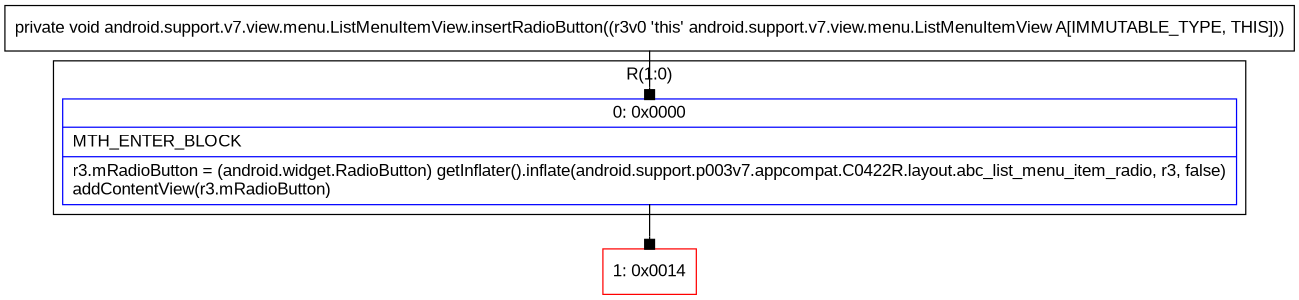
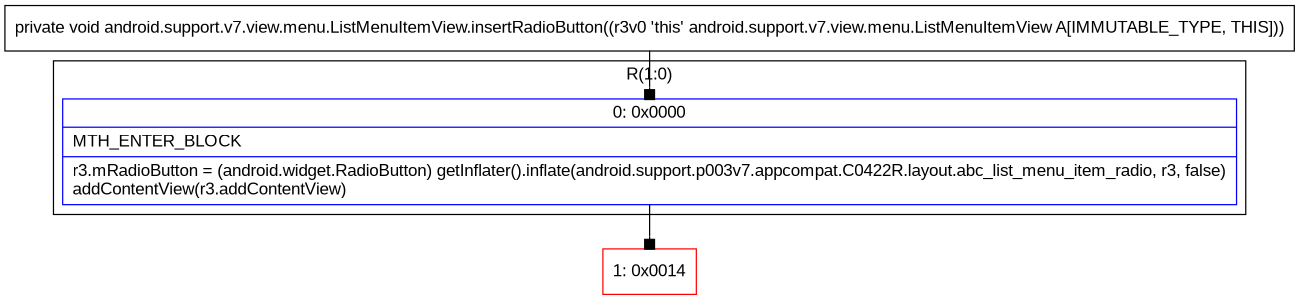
node "0: 0x0000": text "addContentView(r3.mRadioButton)" -> "addContentView(r3.addContentView)"
